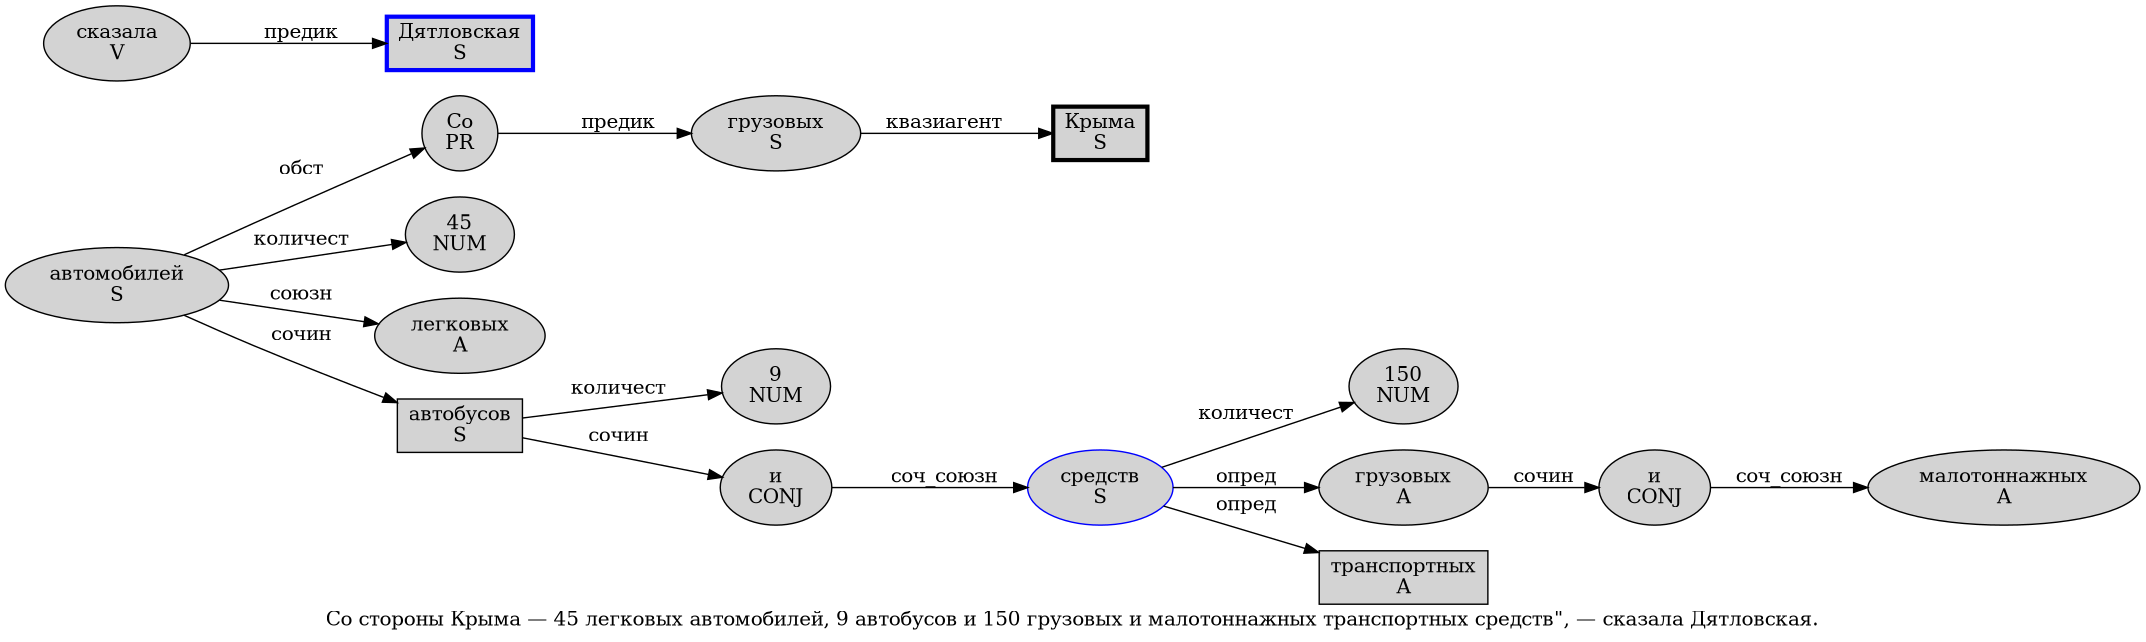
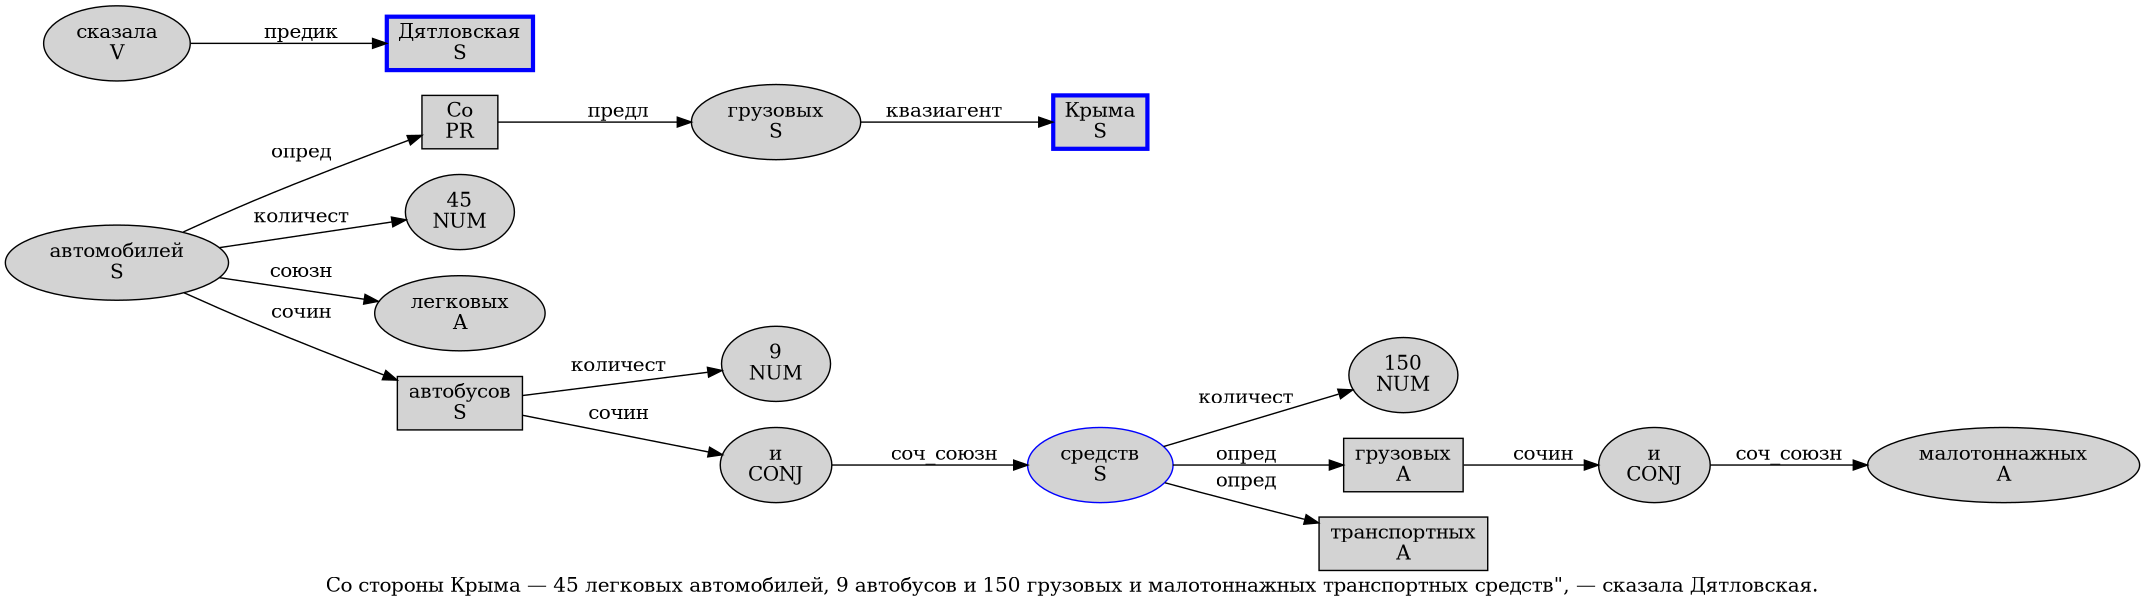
edge "Со PR" -> "грузовых S": label "предик" -> "предл"
node "Со PR": shape ellipse -> box
node "Крыма S": color black -> blue
edge "автомобилей S" -> "Со PR": label "обст" -> "опред"
node "грузовых A": shape ellipse -> box
